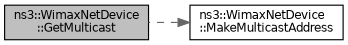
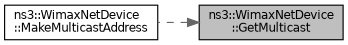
edge "ns3::WimaxNetDevice ::GetMulticast" -> "ns3::WimaxNetDevice ::MakeMulticastAddress": reversed
